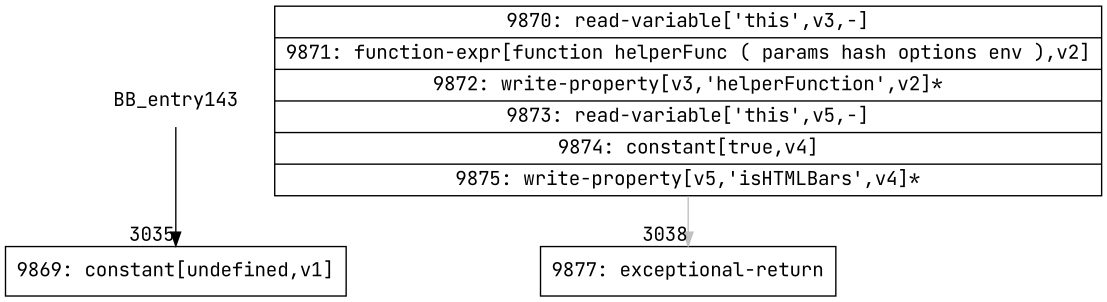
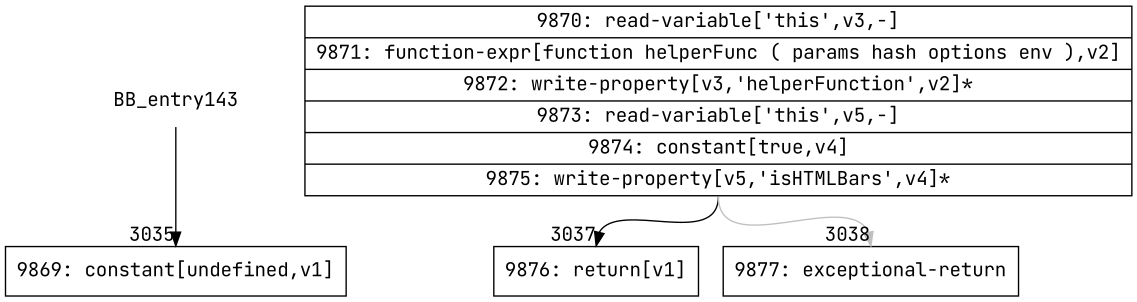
node "9876: return[v1]": added
